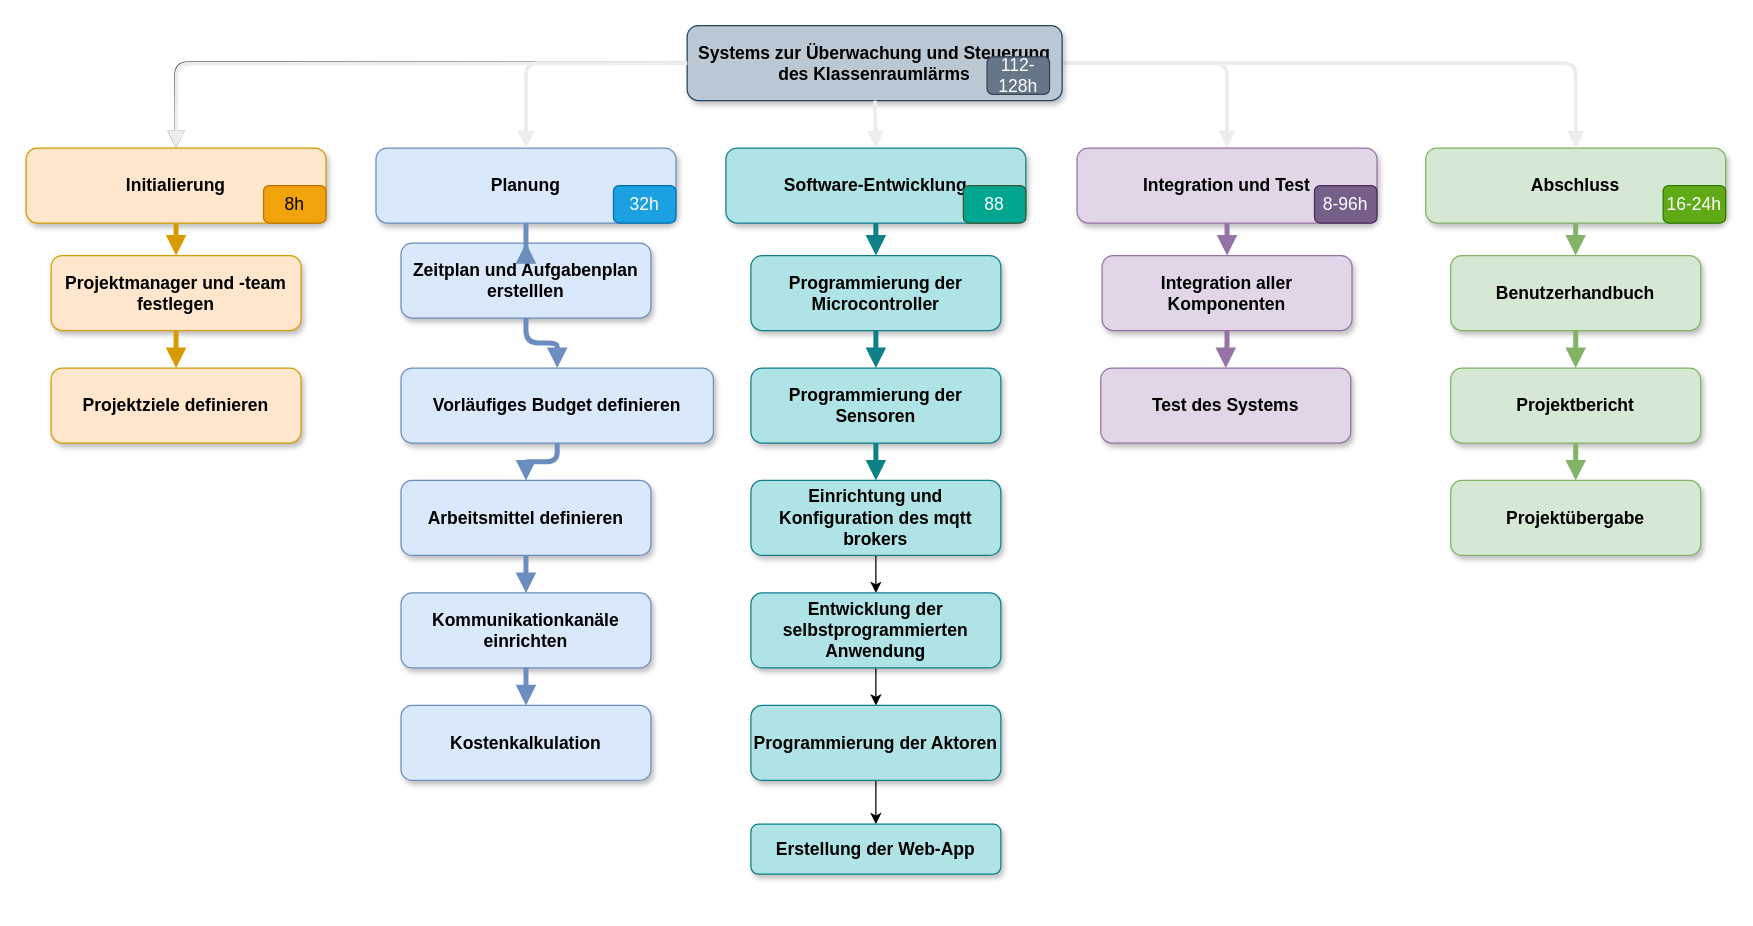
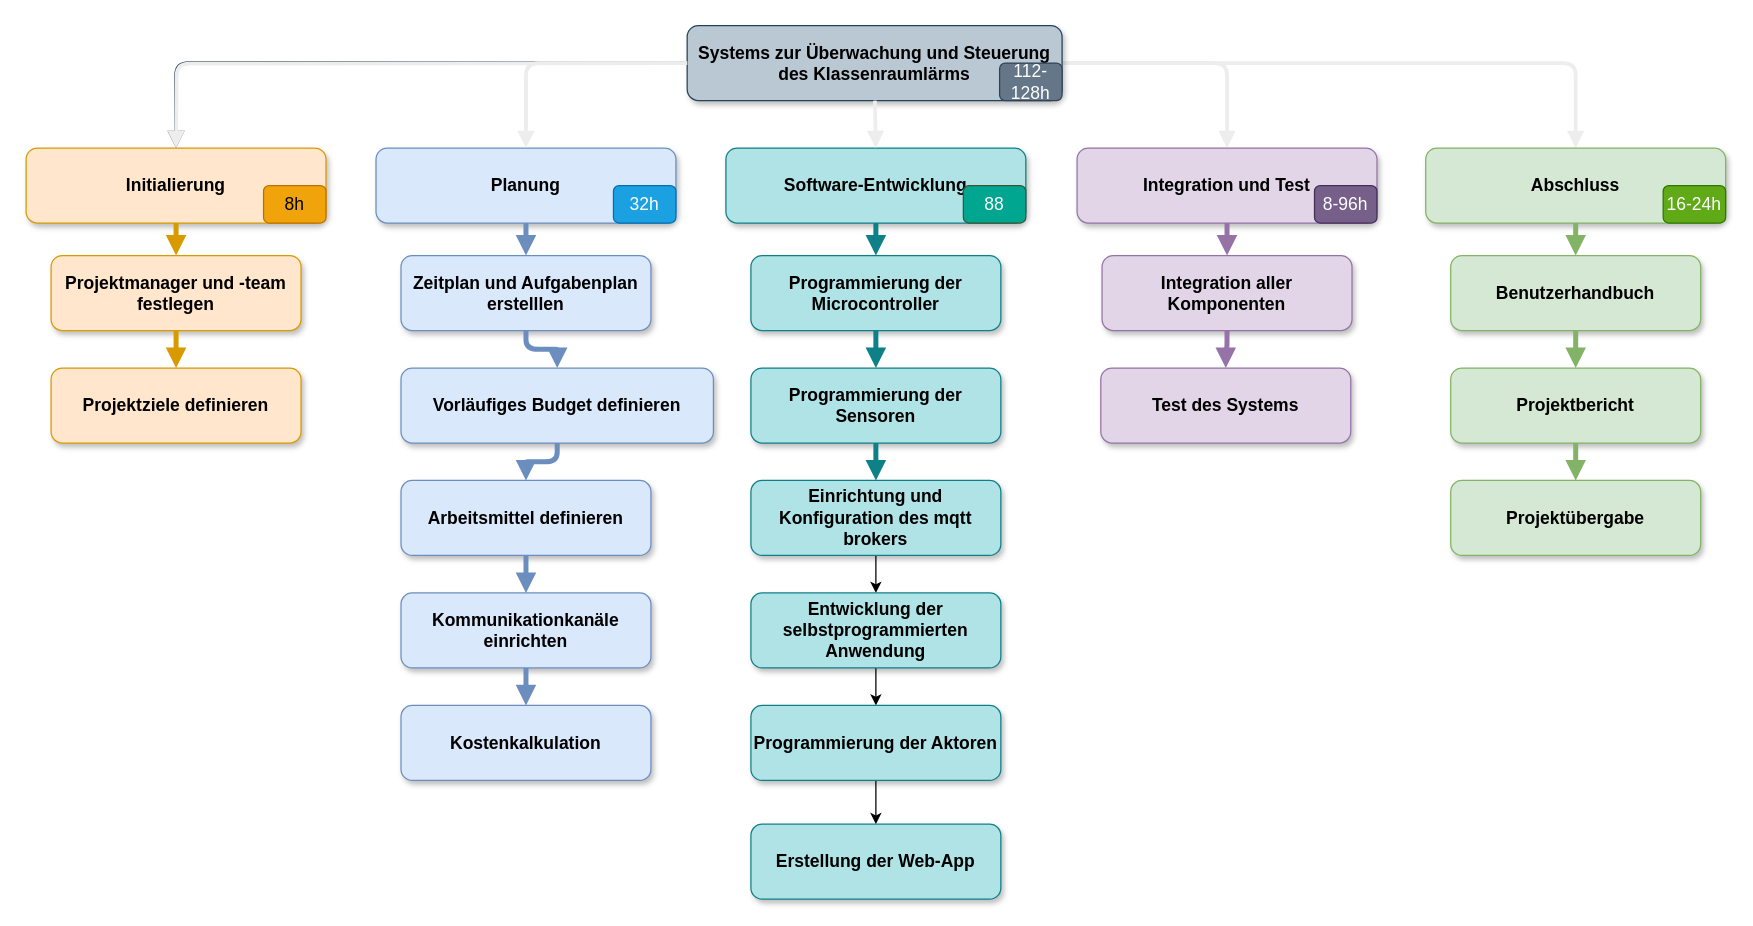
node "112-128h": moved (1018, 76) -> (1031, 82)
node "Zeitplan und Aufgabenplan erstelllen": moved (526, 281) -> (526, 293)
node "Erstellung der Web-App": size 250x50 -> 250x75
